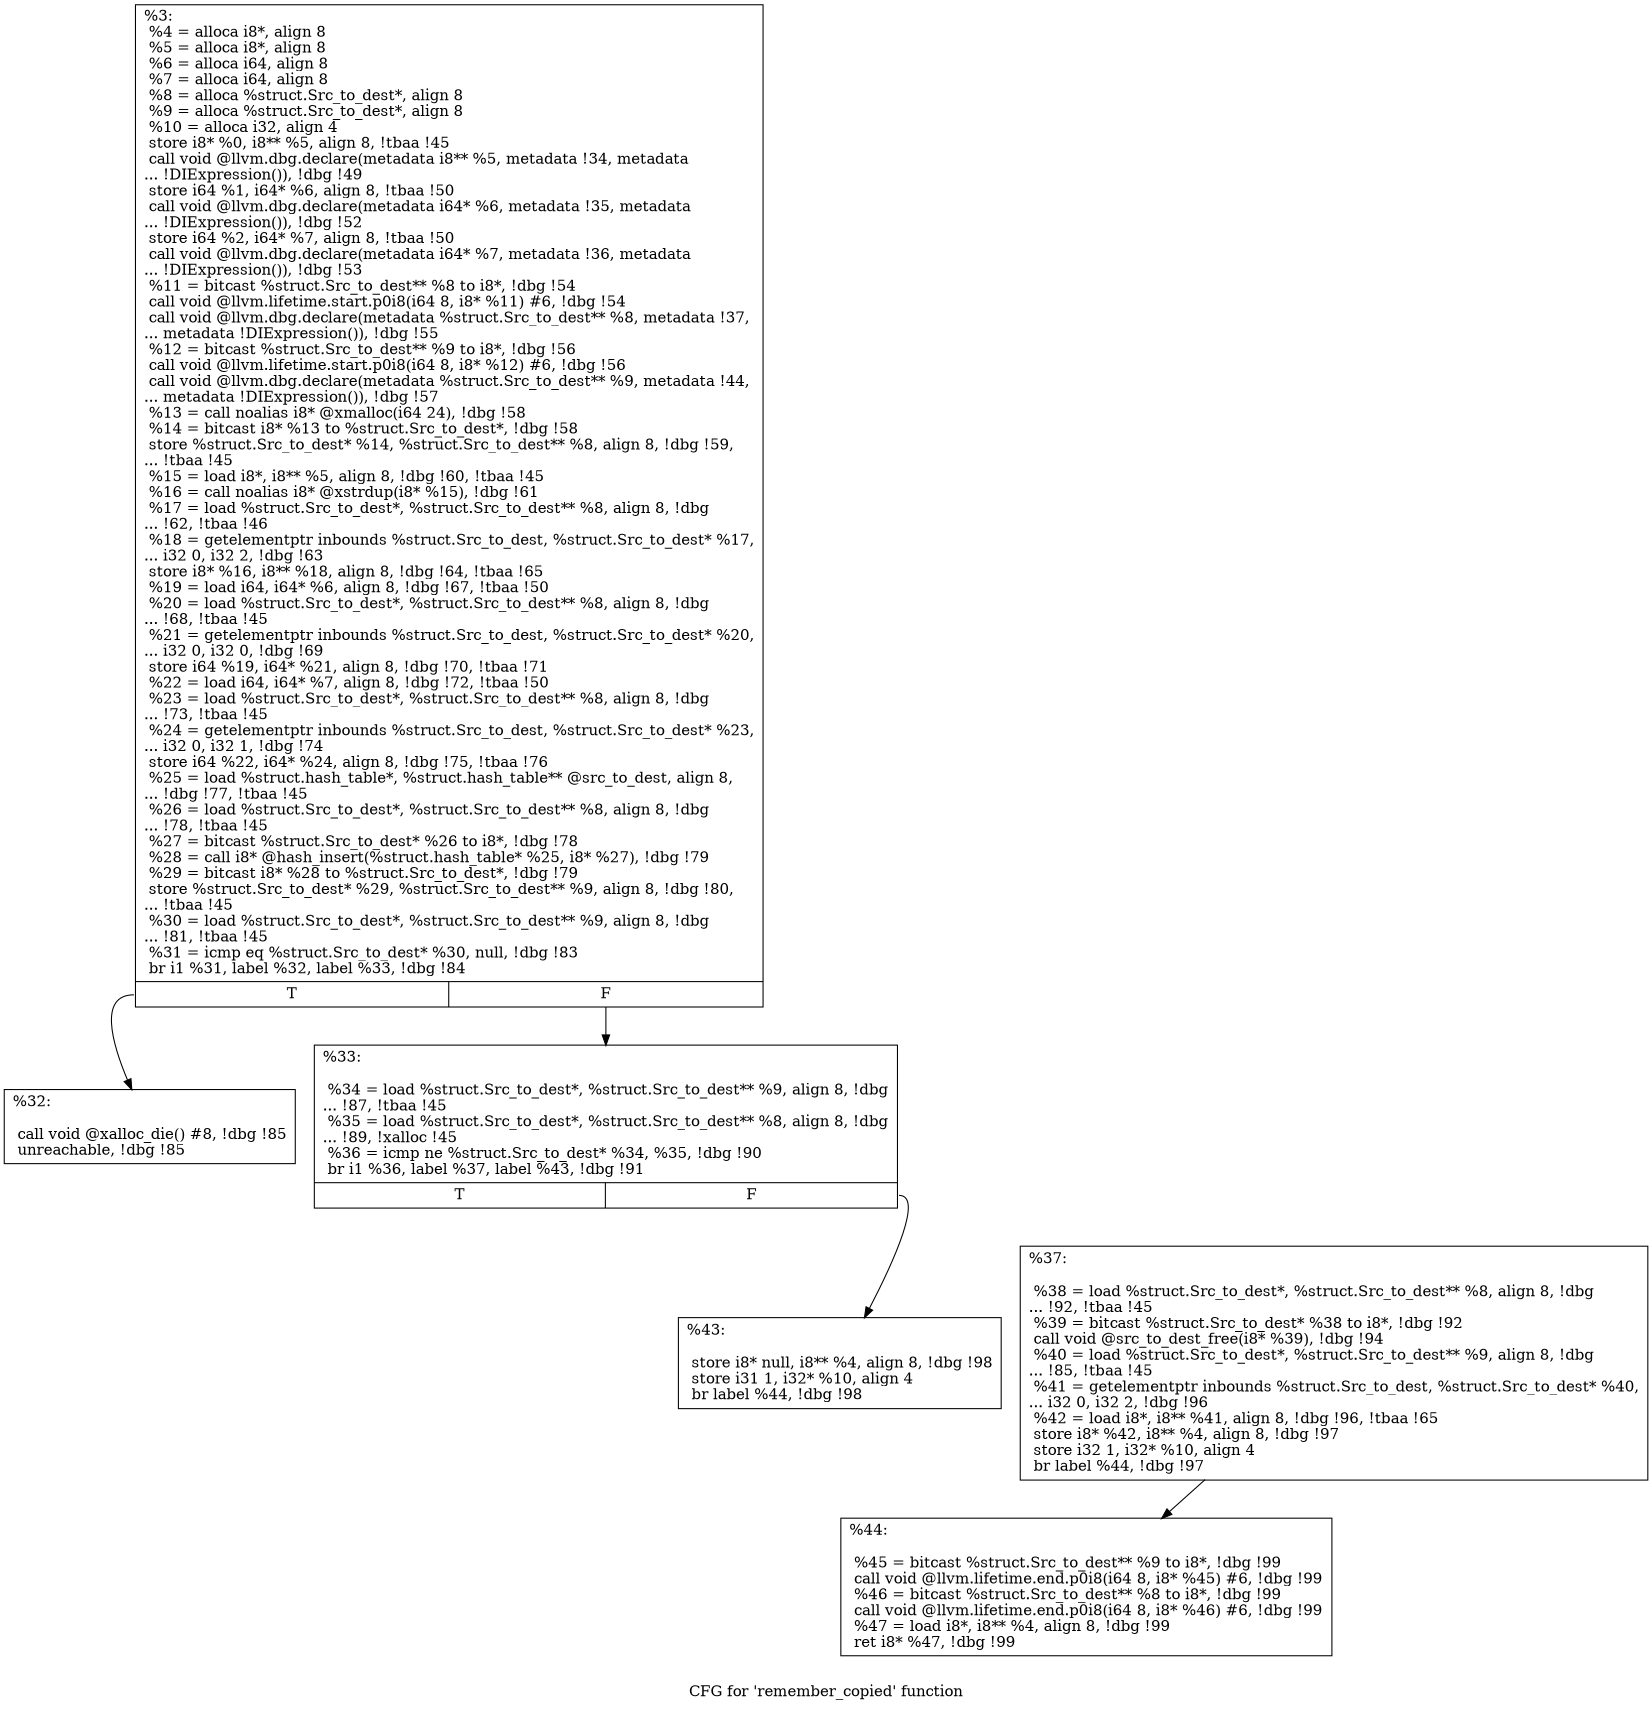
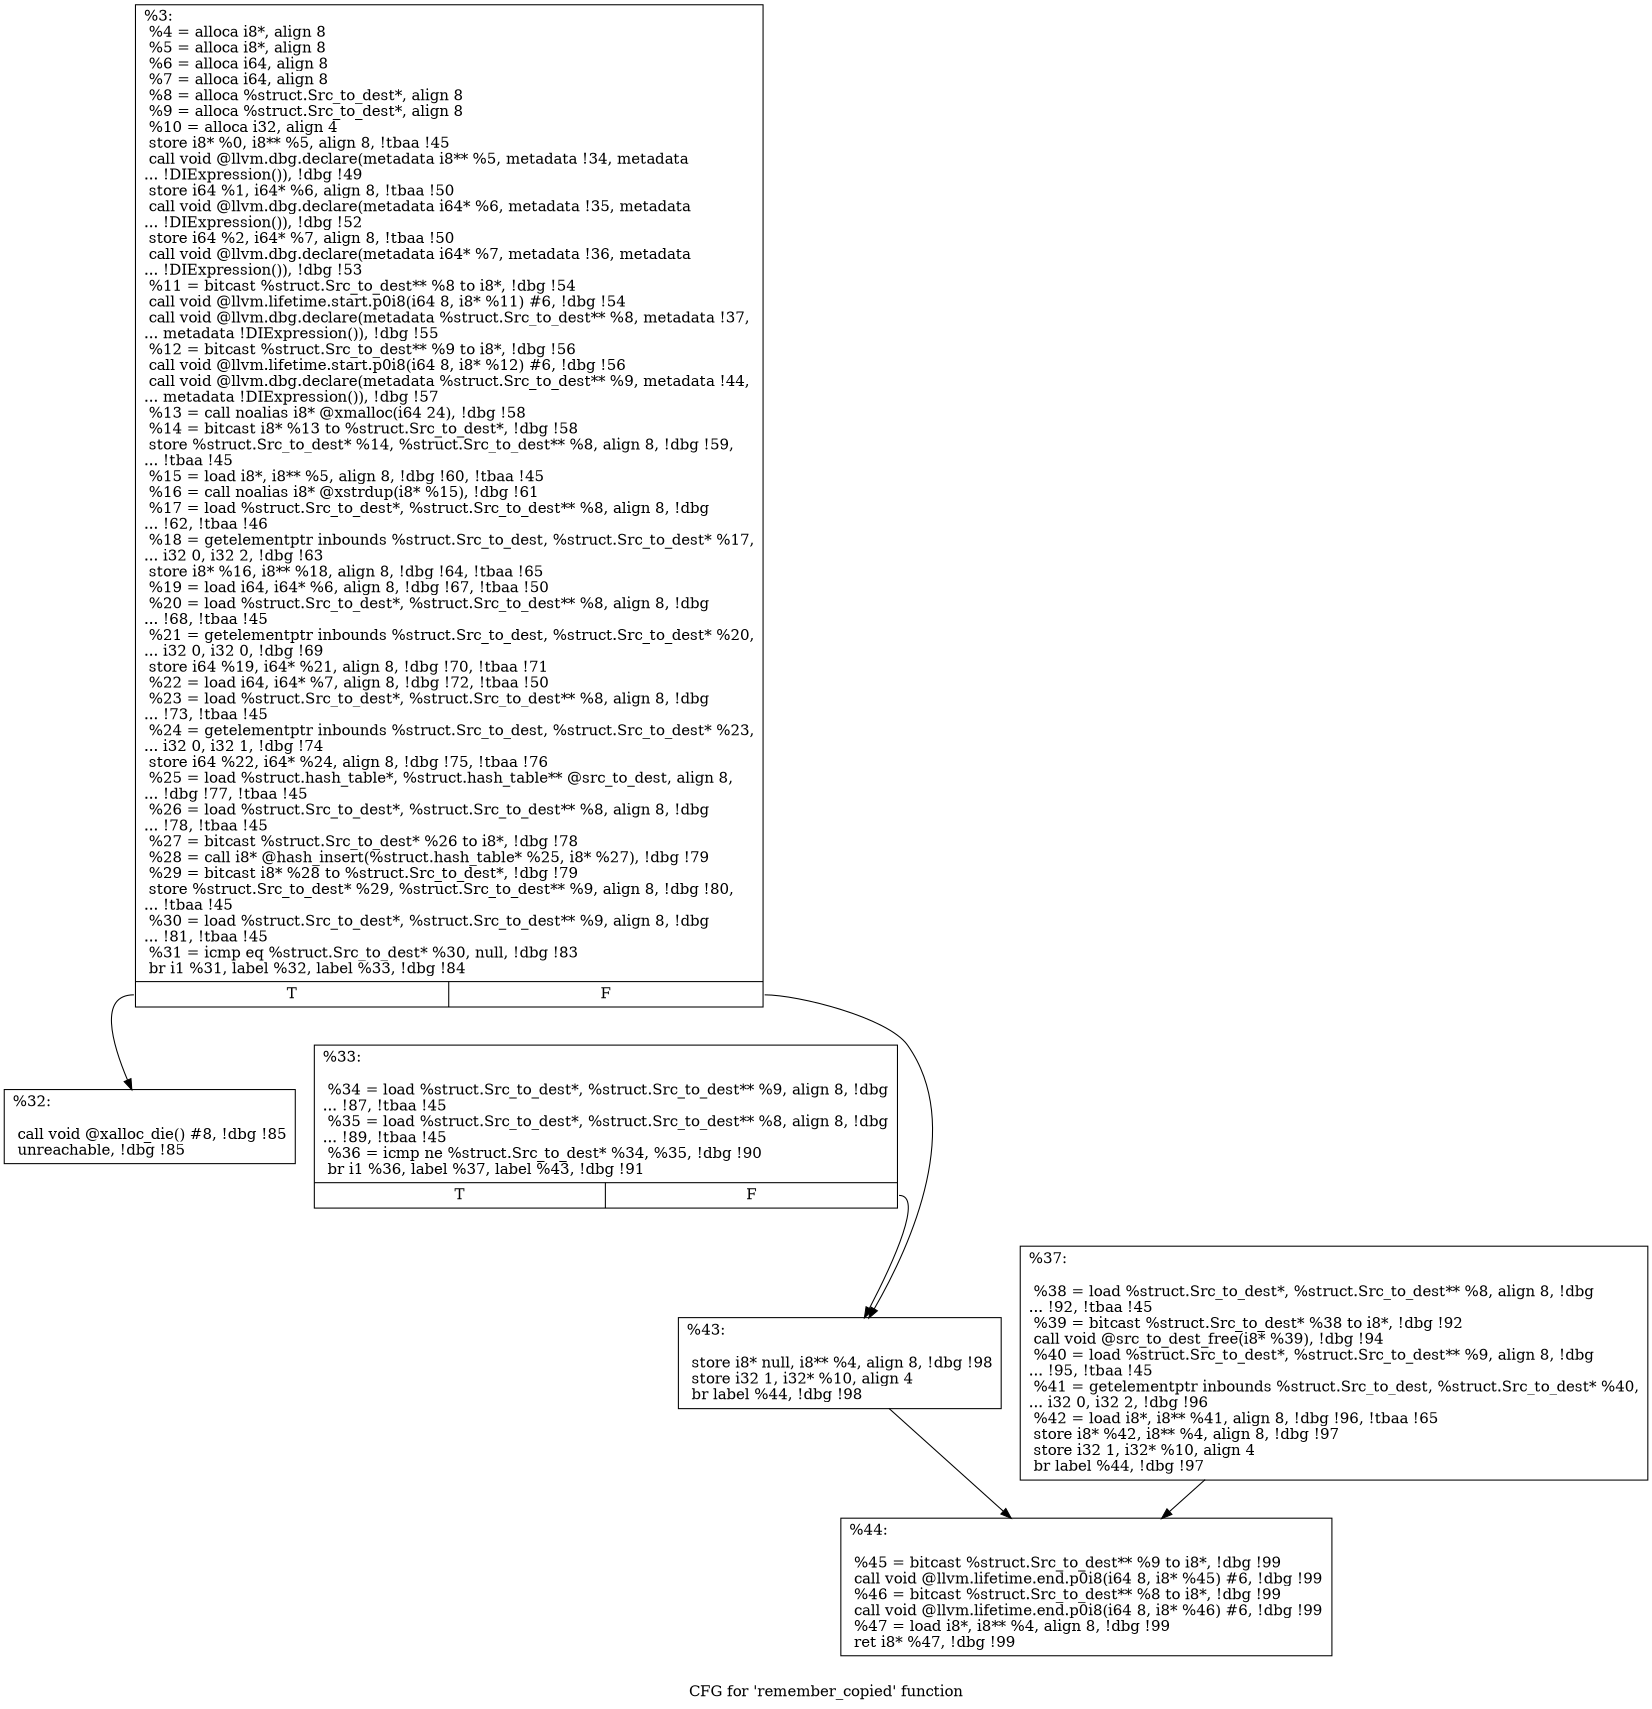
edge "%3:" -> "%33:": now "%3:" -> "%43:"
node "%33:": text "... !89, !xalloc !45" -> "... !89, !tbaa !45"
node "%37:": text "... !85, !tbaa !45" -> "... !95, !tbaa !45"
node "%43:": text "store i31 1, i32* %10, align 4" -> "store i32 1, i32* %10, align 4"
edge "%43:" -> "%44:": added
